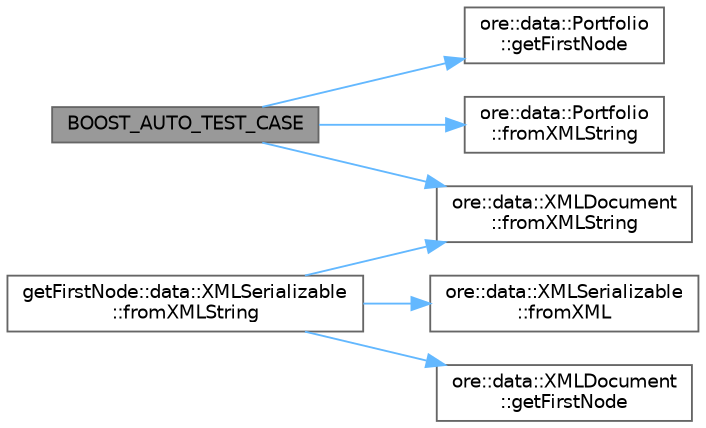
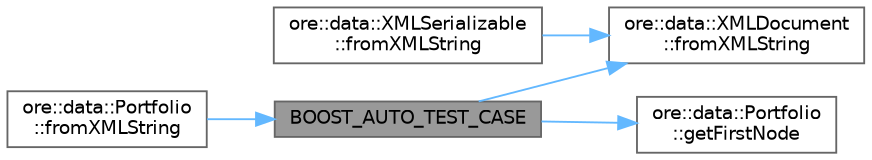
edge "BOOST_AUTO_TEST_CASE" -> "ore::data::Portfolio ::fromXMLString": reversed
node "getFirstNode::data::XMLSerializable ::fromXMLString": label "getFirstNode::data::XMLSerializable ::fromXMLString" -> "ore::data::XMLSerializable ::fromXMLString"
node "ore::data::XMLSerializable ::fromXML": removed
node "ore::data::XMLDocument ::getFirstNode": removed
